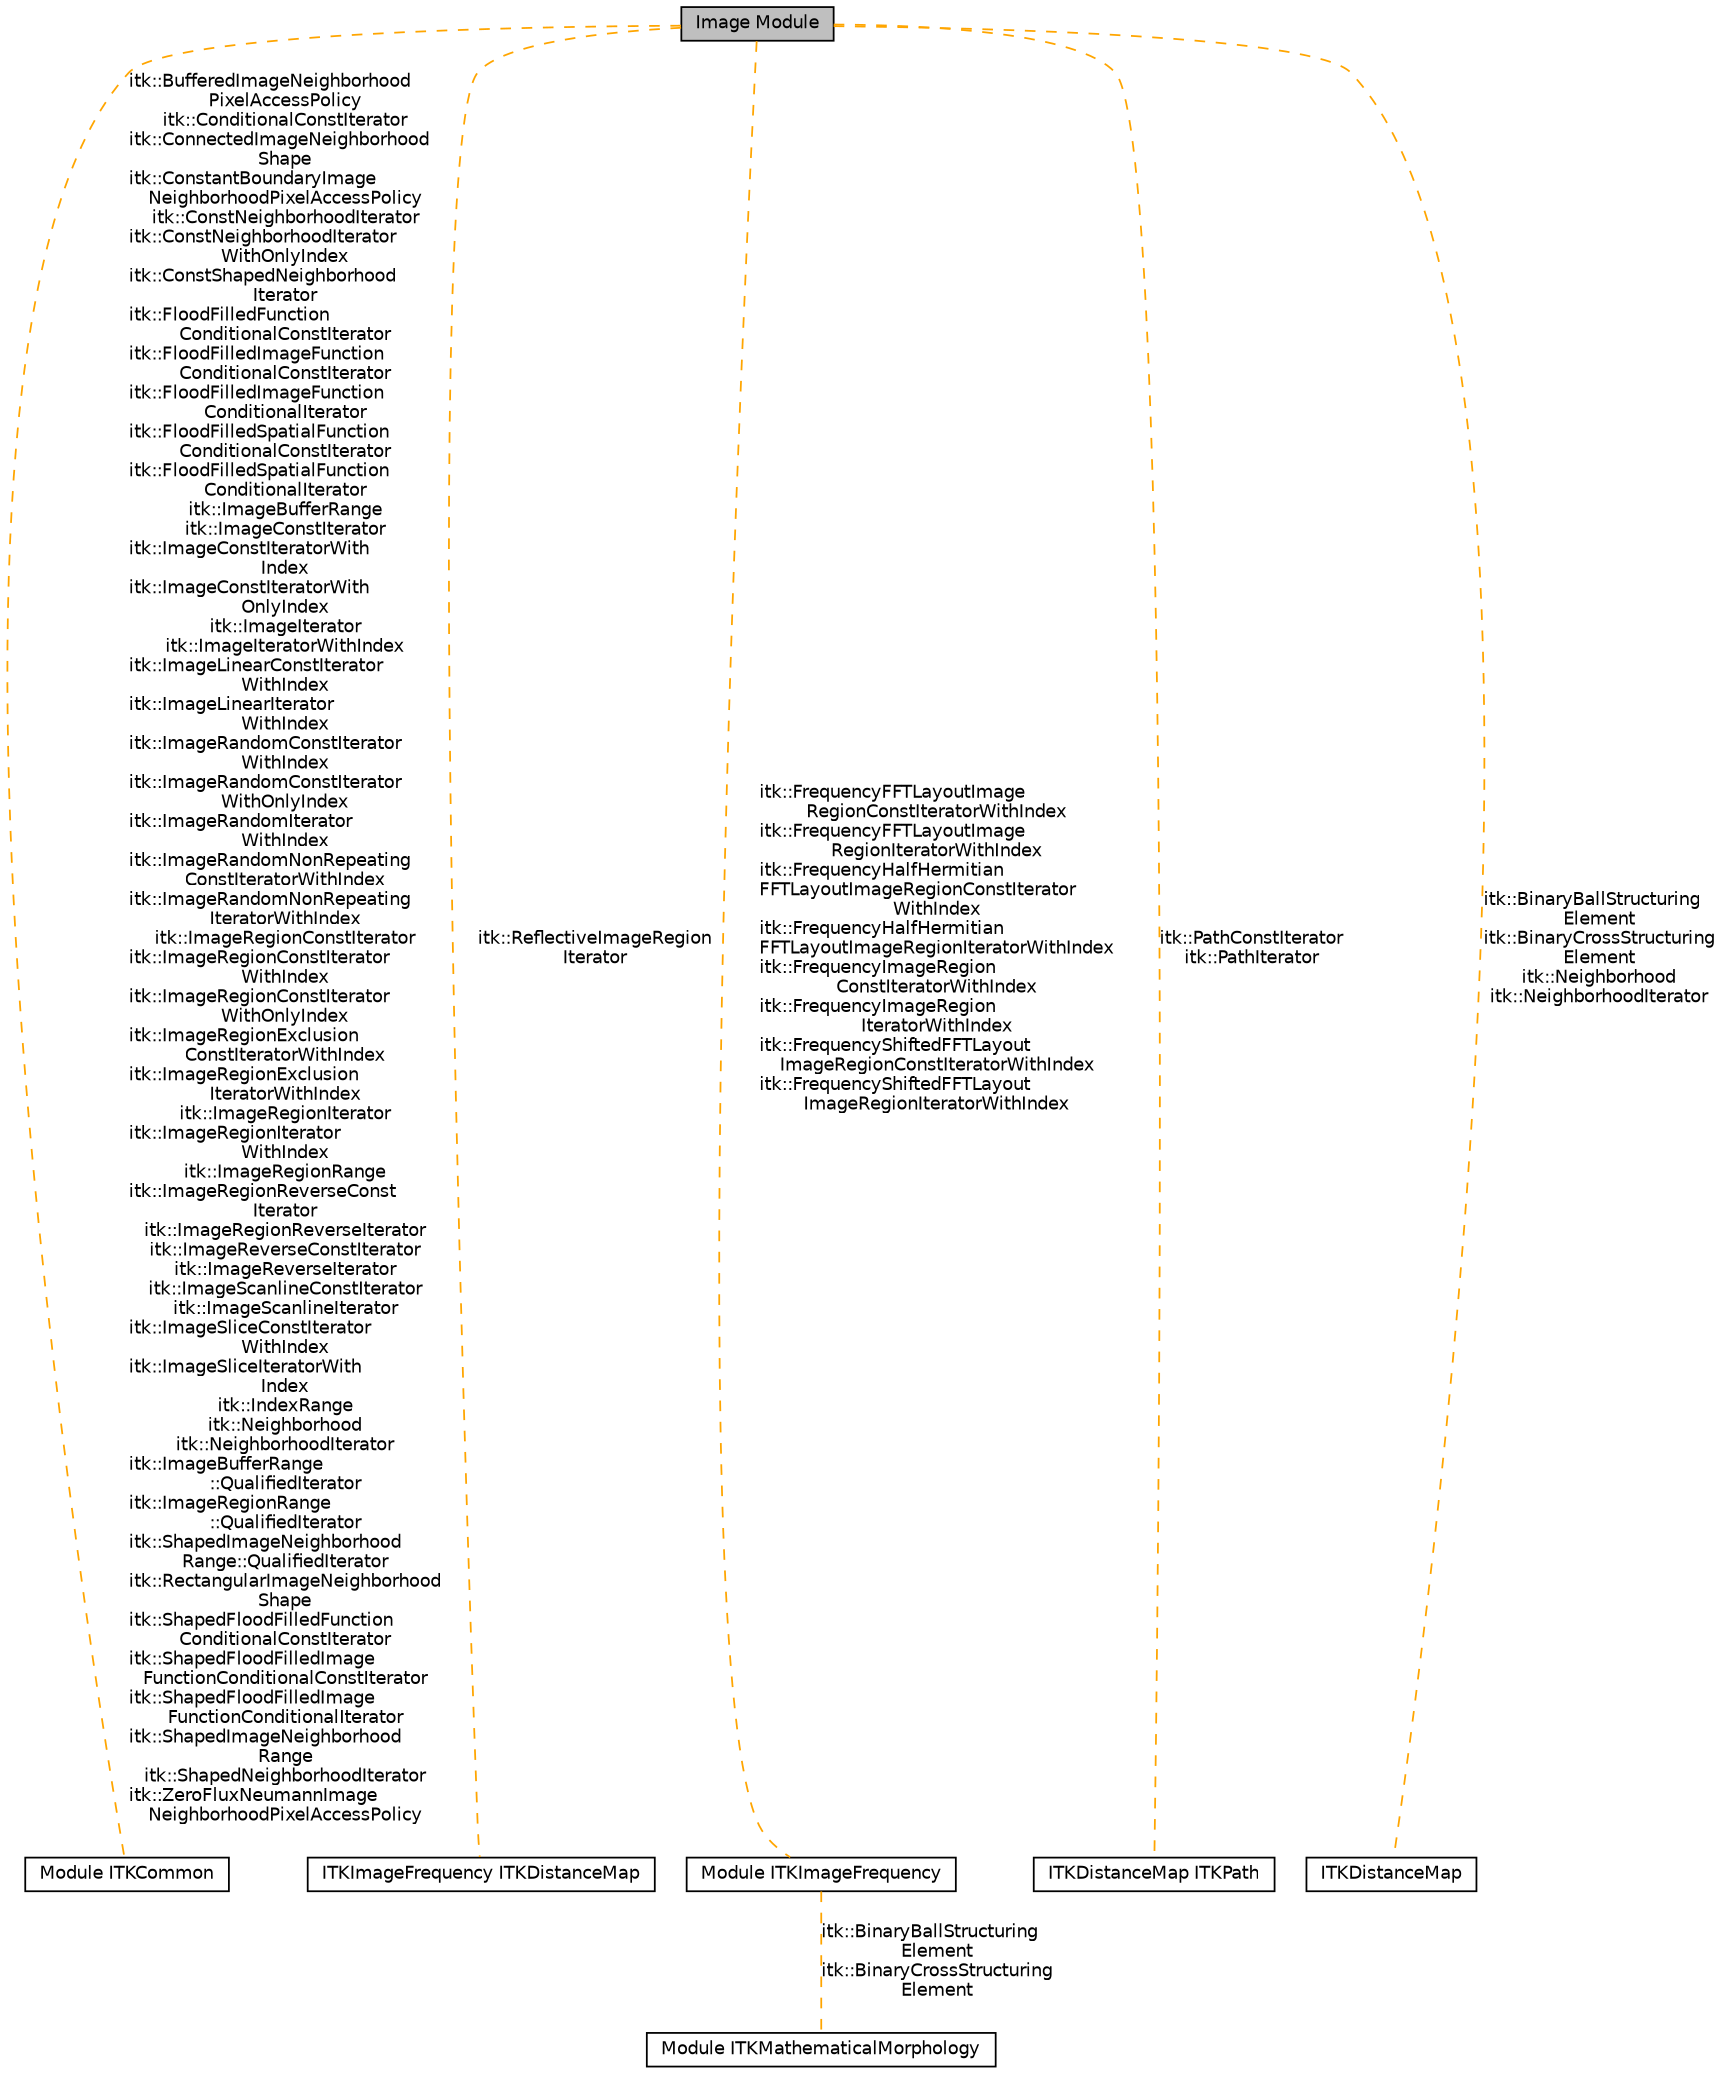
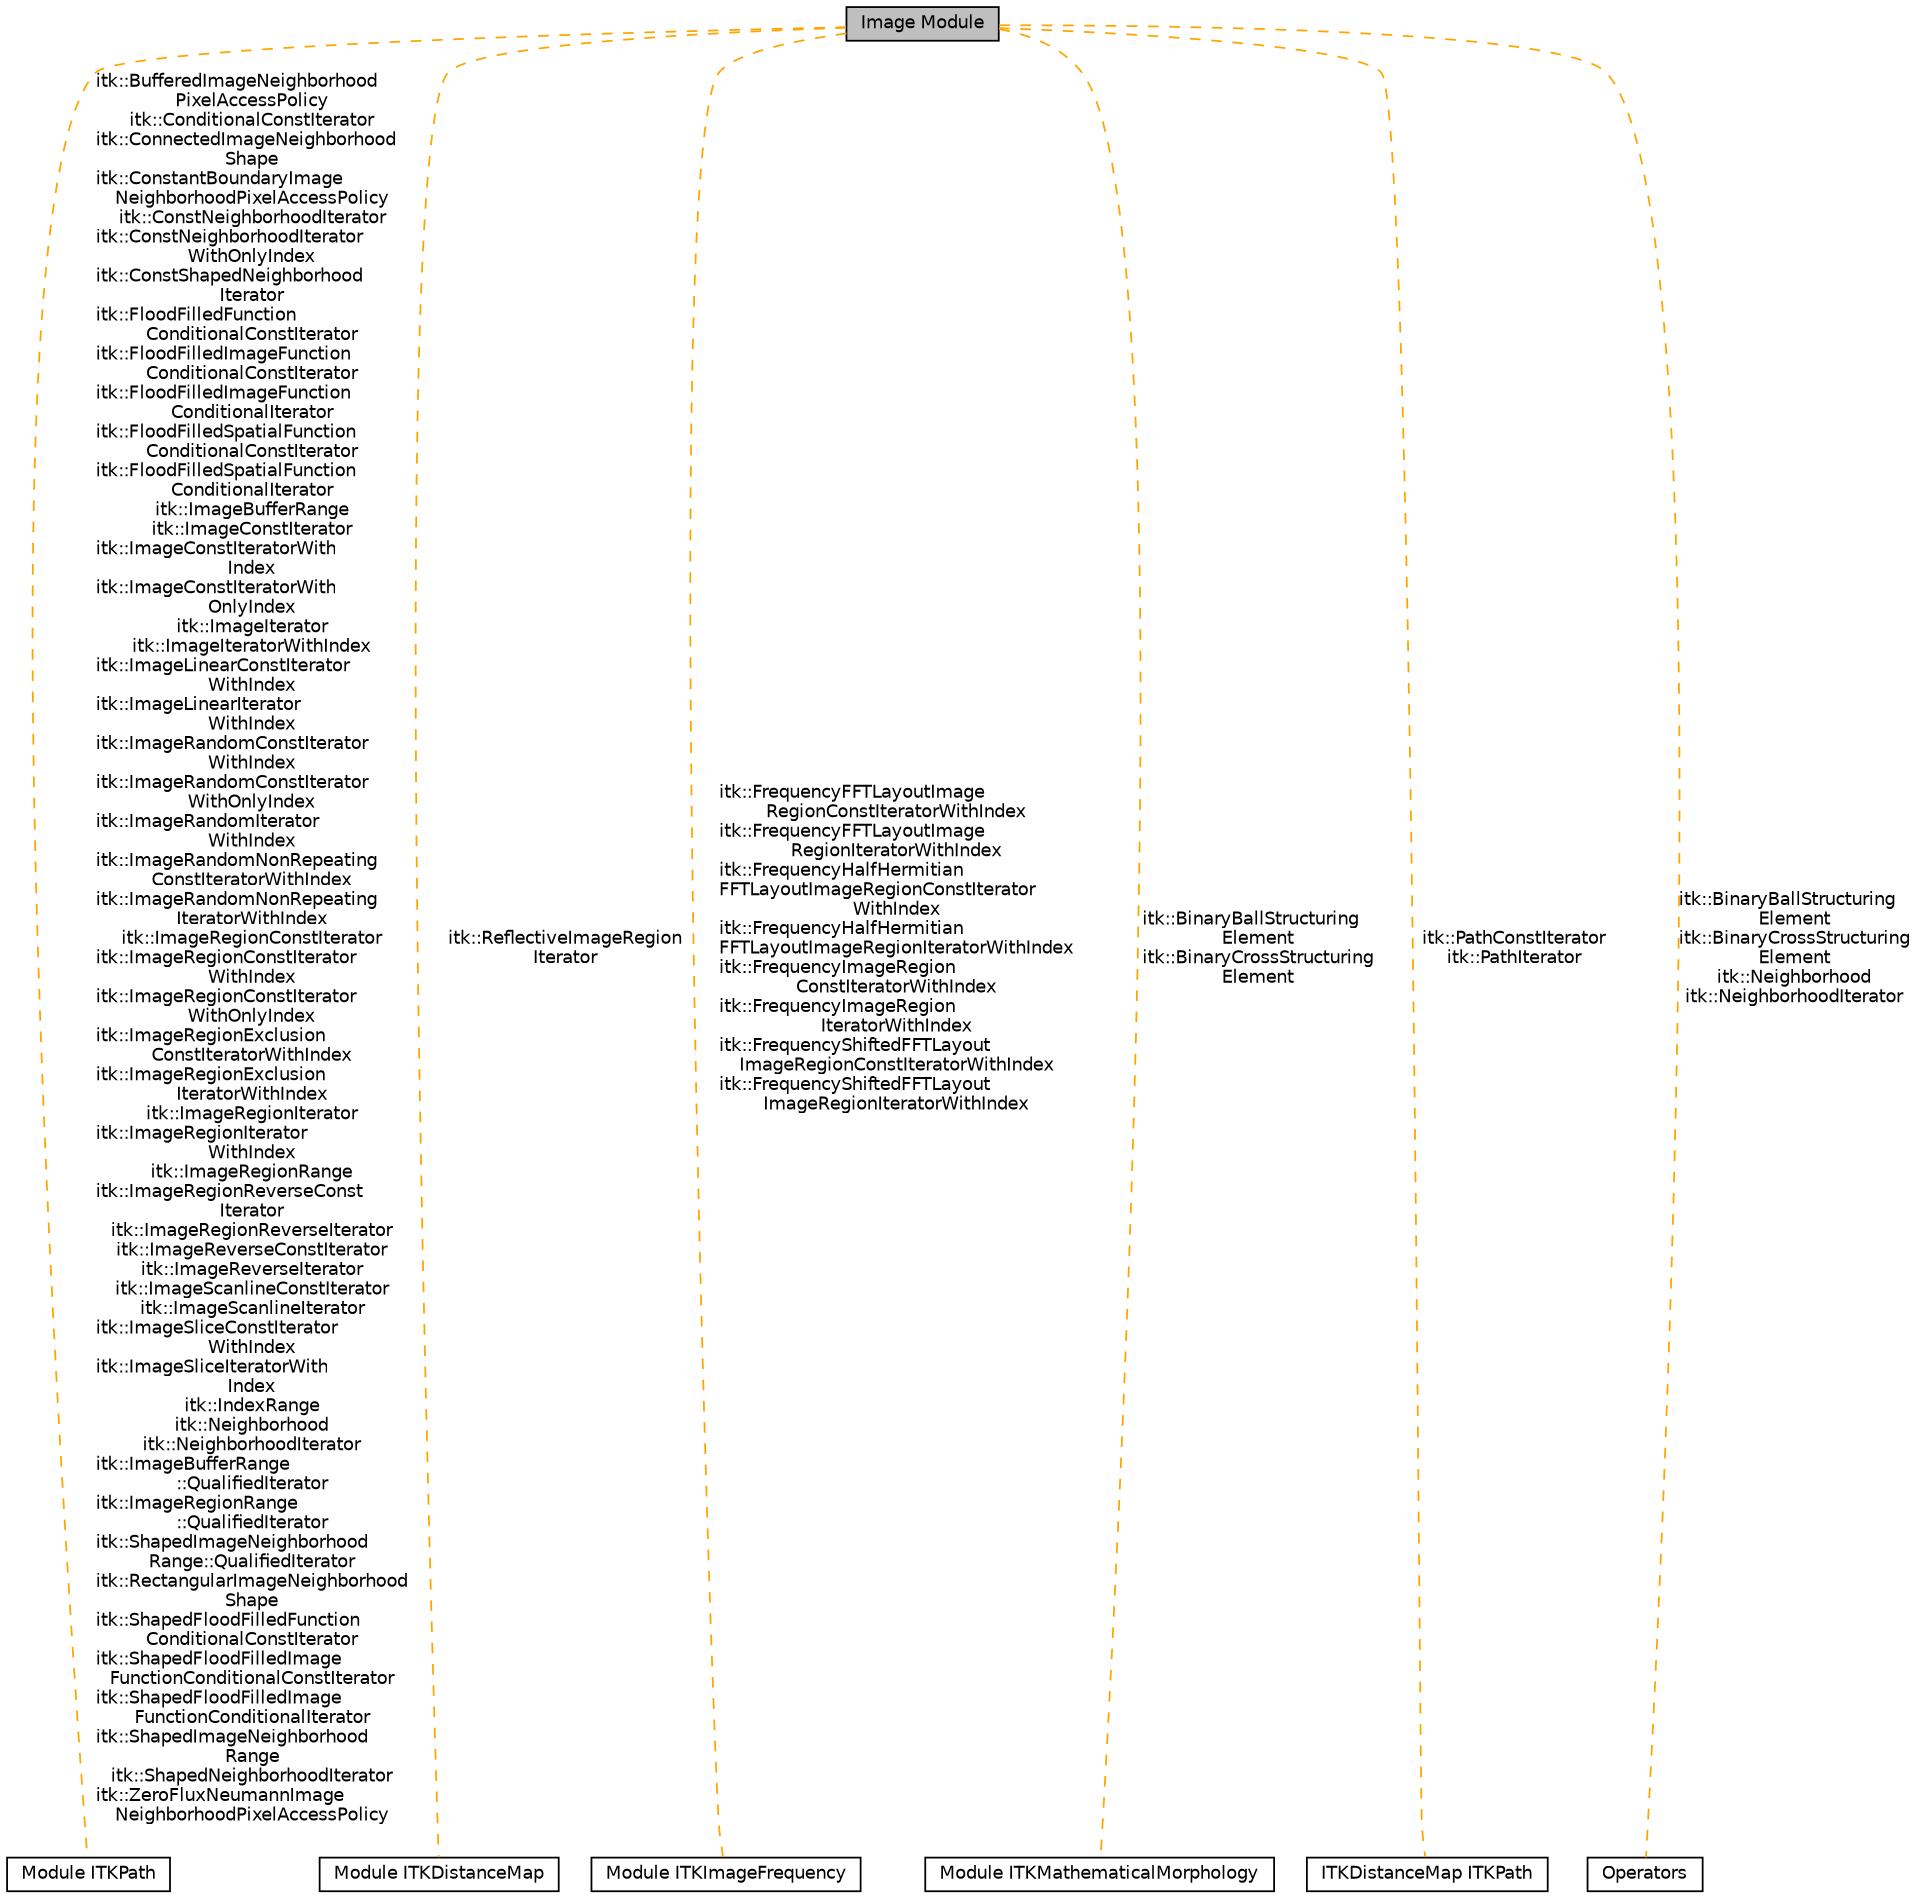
node "Module ITKCommon": label "Module ITKCommon" -> "Module ITKPath"
node "ITKImageFrequency ITKDistanceMap": label "ITKImageFrequency ITKDistanceMap" -> "Module ITKDistanceMap"
node "ITKDistanceMap": label "ITKDistanceMap" -> "Operators"
edge "Module ITKImageFrequency" -- "Module ITKMathematicalMorphology": now "Image Module" -- "Module ITKMathematicalMorphology"
